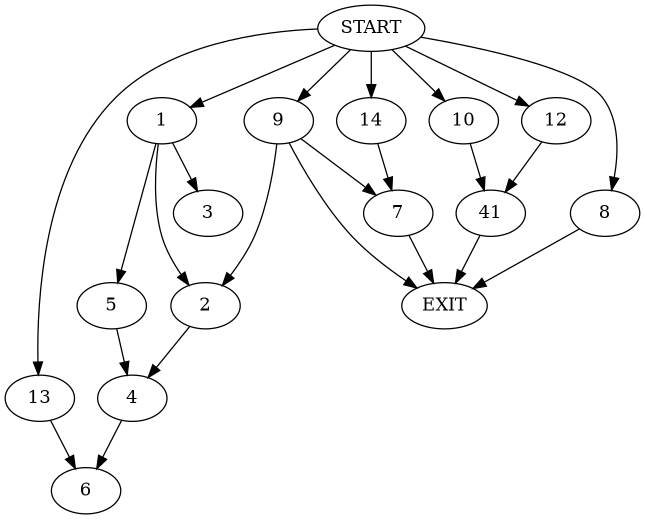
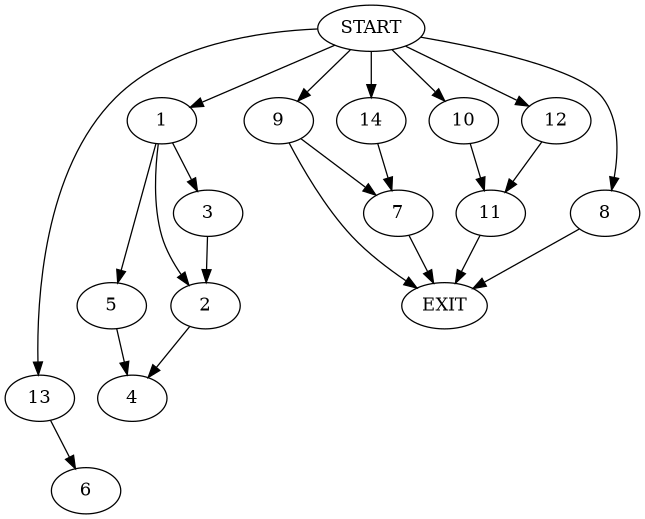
edge "9" -> "2": now "3" -> "2"
node "41": label "41" -> "11"
edge "4" -> "6": removed
